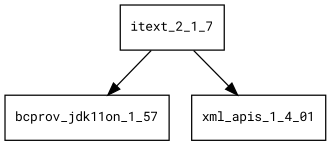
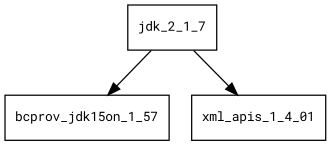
node "itext_2_1_7": label "itext_2_1_7" -> "jdk_2_1_7"
node "bcprov_jdk11on_1_57": label "bcprov_jdk11on_1_57" -> "bcprov_jdk15on_1_57"
